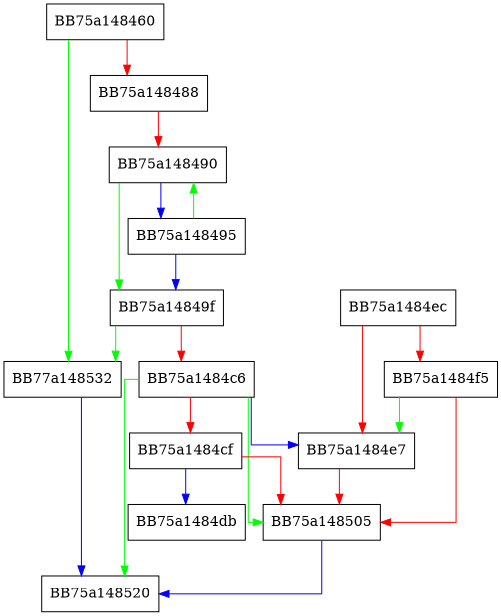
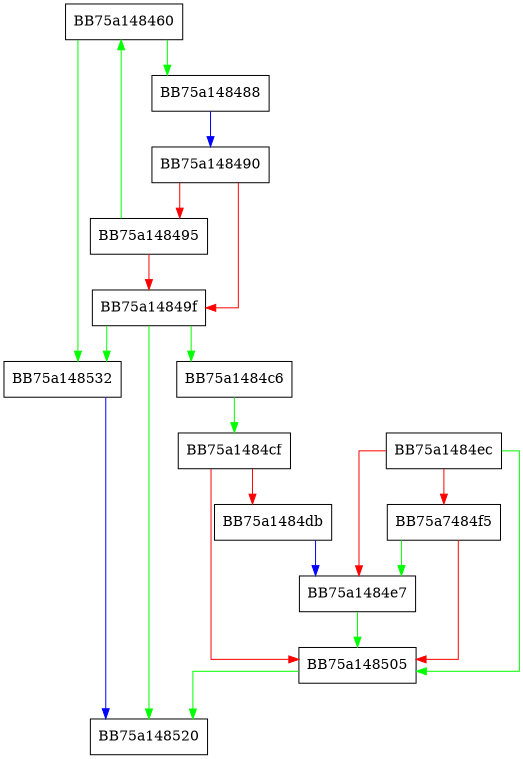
edge "BB75a148460" -> "BB75a148488": color red -> green
edge "BB75a148488" -> "BB75a148490": color red -> blue
edge "BB75a148490" -> "BB75a148495": color blue -> red
edge "BB75a148495" -> "BB75a148490": now "BB75a148495" -> "BB75a148460"
edge "BB75a148490" -> "BB75a14849f": color green -> red
edge "BB75a148495" -> "BB75a14849f": color blue -> red
edge "BB75a14849f" -> "BB75a1484c6": color red -> green
node "BB77a148532": label "BB77a148532" -> "BB75a148532"
node "BB75a1484f5": label "BB75a1484f5" -> "BB75a7484f5"
edge "BB75a1484c6" -> "BB75a1484cf": color red -> green
edge "BB75a1484c6" -> "BB75a1484e7": now "BB75a1484db" -> "BB75a1484e7"
edge "BB75a1484c6" -> "BB75a148520": now "BB75a14849f" -> "BB75a148520"
edge "BB75a1484c6" -> "BB75a148505": now "BB75a1484ec" -> "BB75a148505"
edge "BB75a1484cf" -> "BB75a1484db": color blue -> red
edge "BB75a1484e7" -> "BB75a148505": color red -> green
edge "BB75a148505" -> "BB75a148520": color blue -> green
